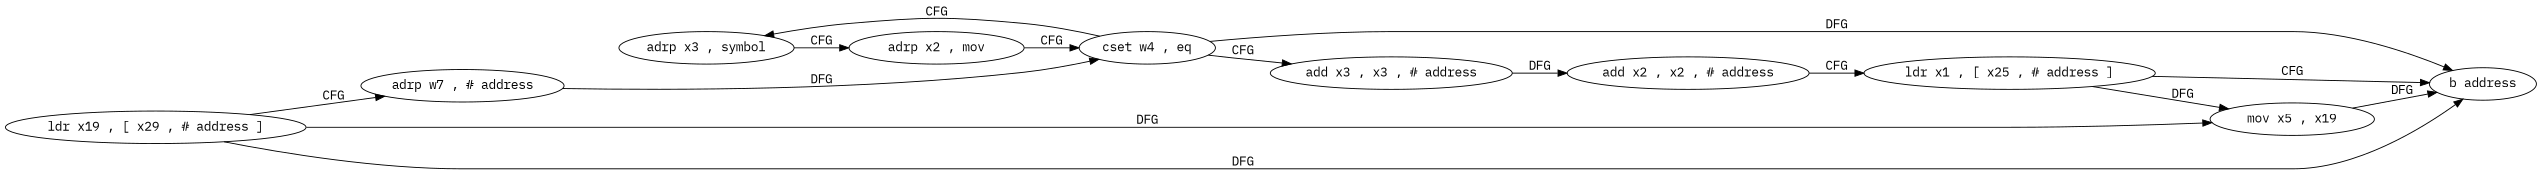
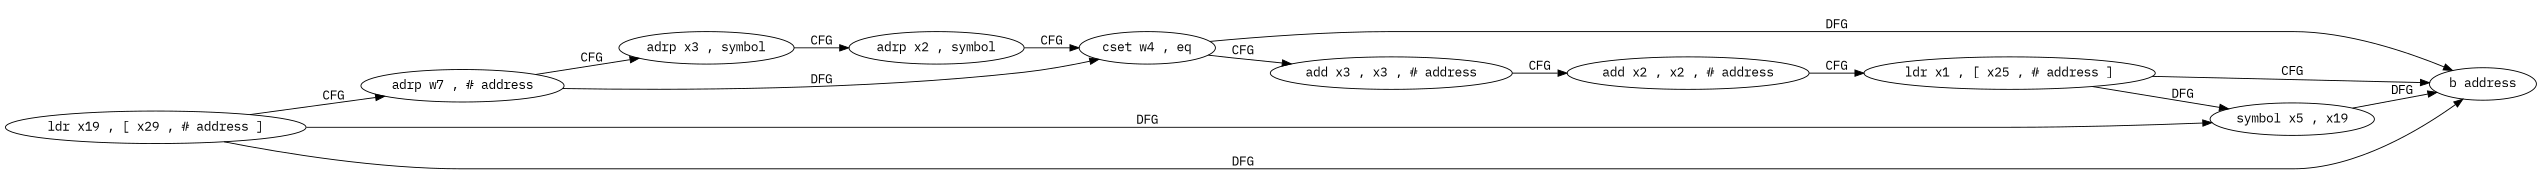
edge "cset w4 , eq" -> "adrp x3 , symbol": now "adrp w7 , # address" -> "adrp x3 , symbol"
node "adrp x2 , mov": label "adrp x2 , mov" -> "adrp x2 , symbol"
edge "add x3 , x3 , # address" -> "add x2 , x2 , # address": label "DFG" -> "CFG"
node "mov x5 , x19": label "mov x5 , x19" -> "symbol x5 , x19"
